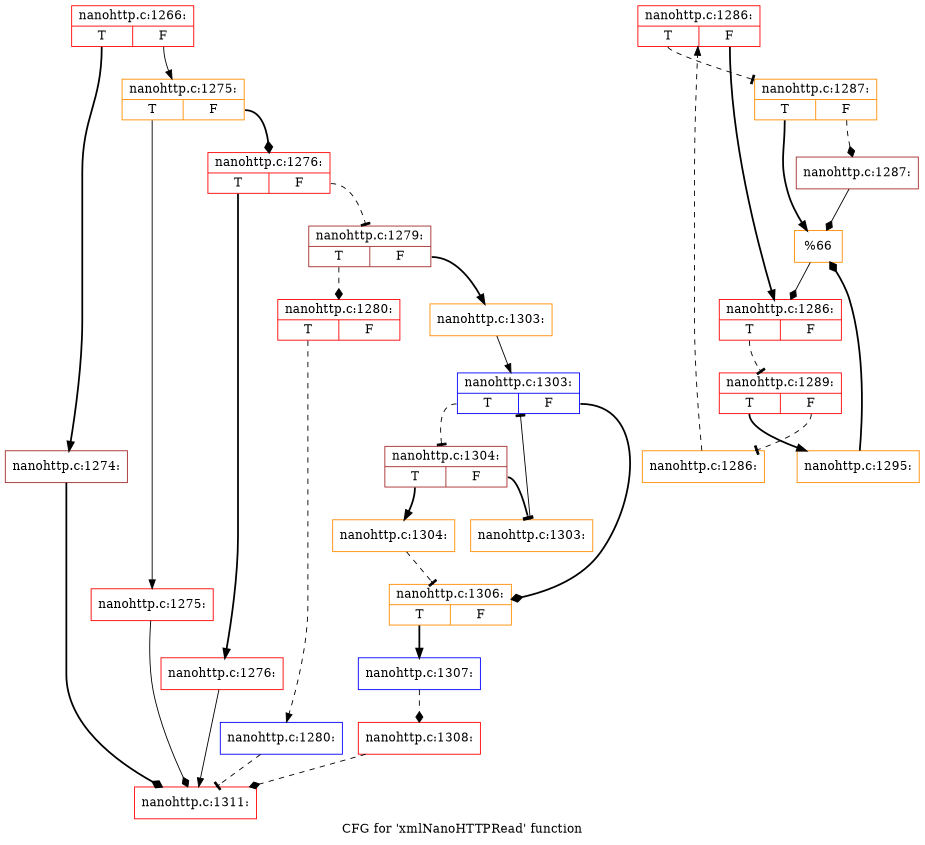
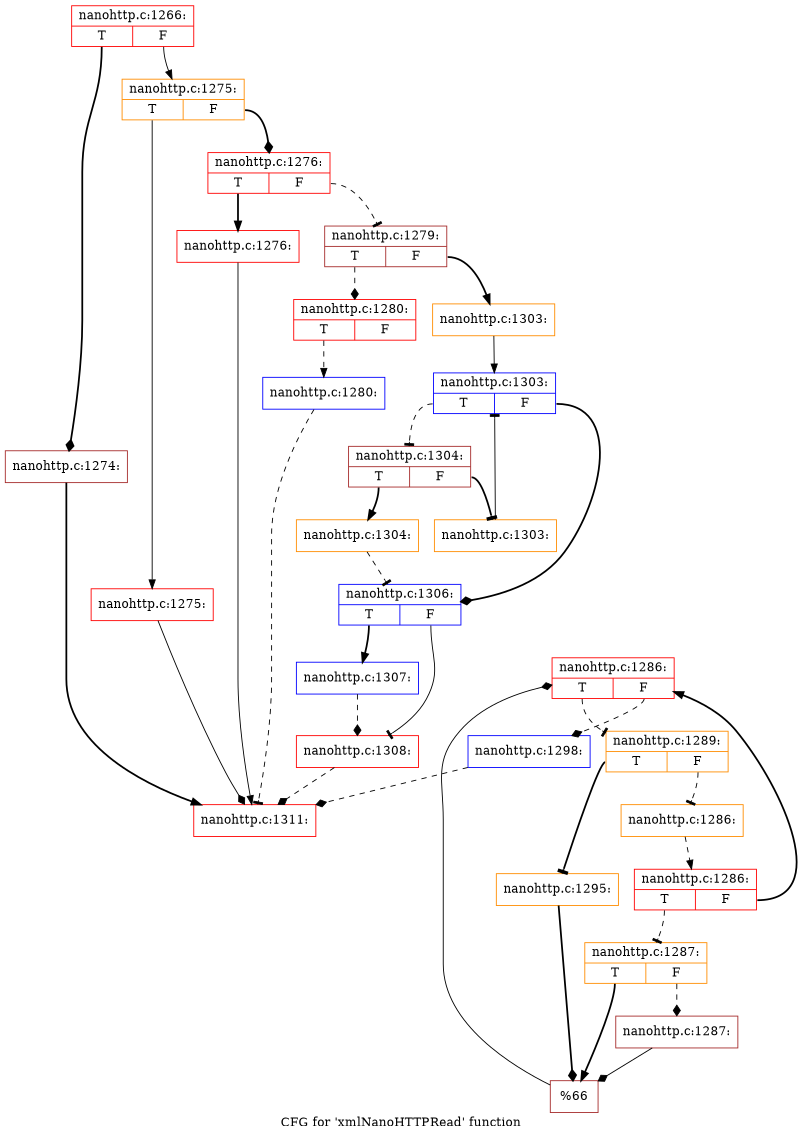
edge "nanohttp.c:1266:" -> "nanohttp.c:1274:": arrowhead normal -> diamond
node "%66": color darkorange -> brown
node "nanohttp.c:1289:": color red -> darkorange
edge "nanohttp.c:1289:" -> "nanohttp.c:1295:": arrowhead normal -> tee
node "nanohttp.c:1306:": color darkorange -> blue
edge "nanohttp.c:1274:" -> "nanohttp.c:1311:": arrowhead diamond -> normal
edge "nanohttp.c:1306:" -> "nanohttp.c:1308:": added
node "nanohttp.c:1298:": added
